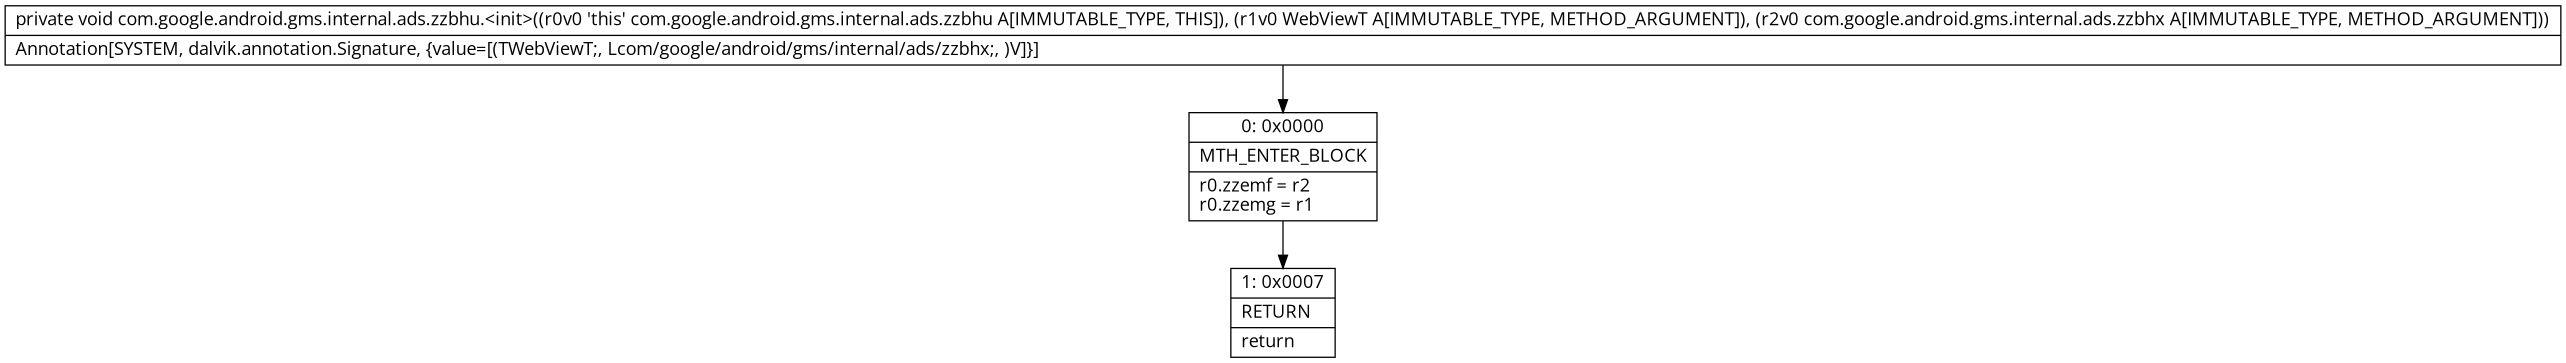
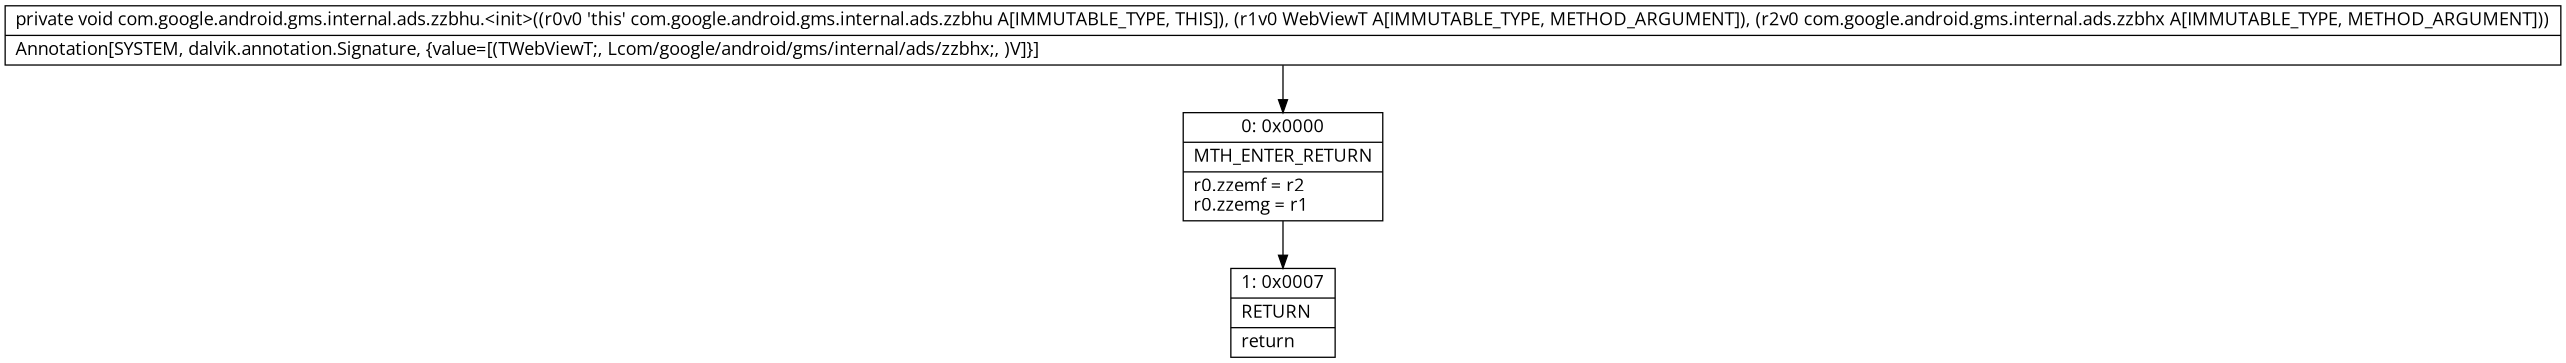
node "0: 0x0000": text "MTH_ENTER_BLOCK" -> "MTH_ENTER_RETURN"
